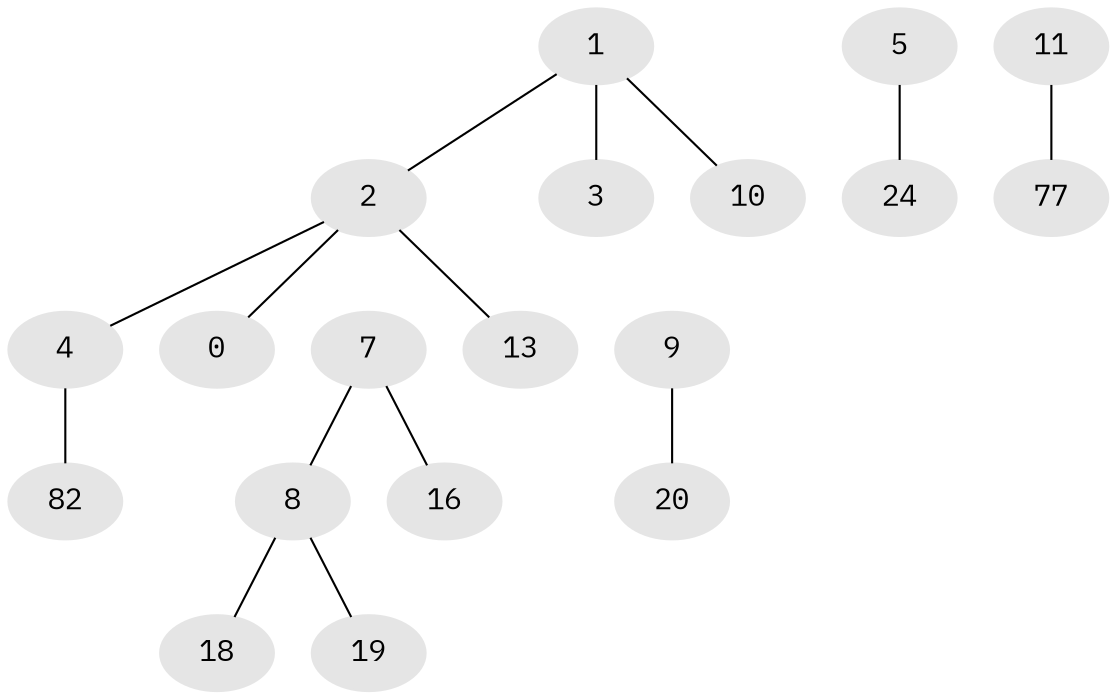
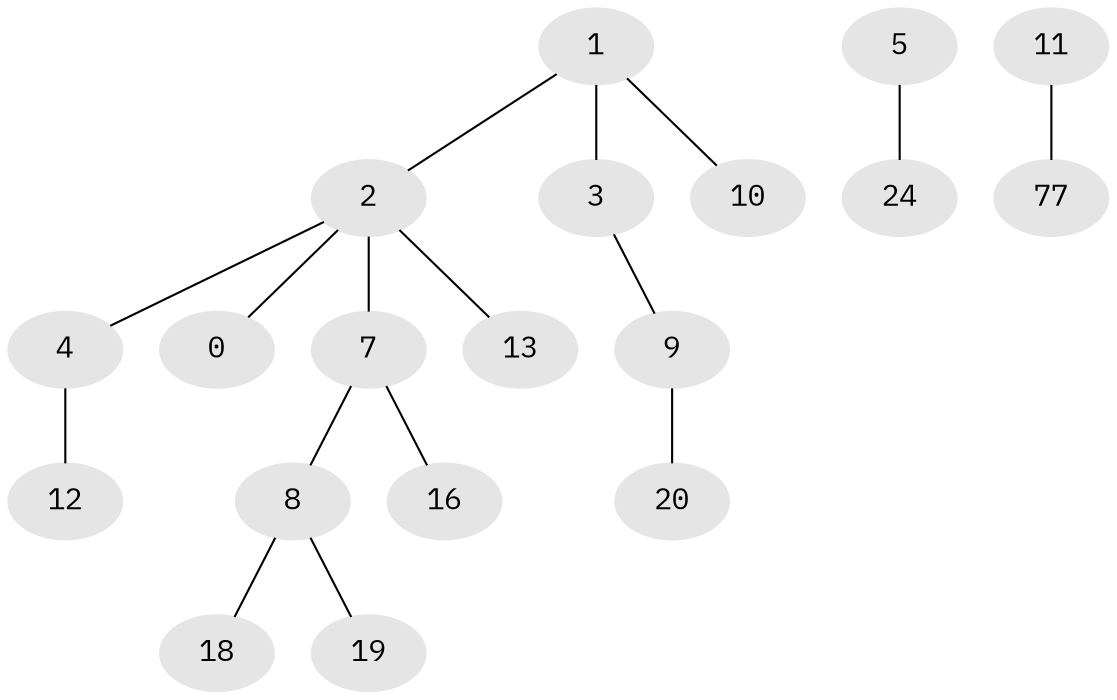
edge "2" -- "7": added
edge "3" -- "9": added
node "82": label "82" -> "12"
